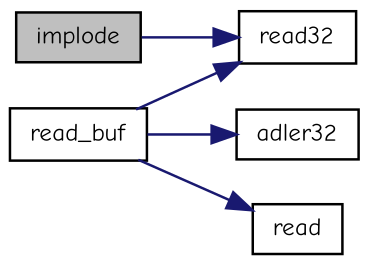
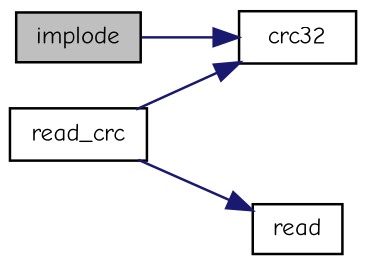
node "read32": label "read32" -> "crc32"
node "read_buf": label "read_buf" -> "read_crc"
node "adler32": removed
